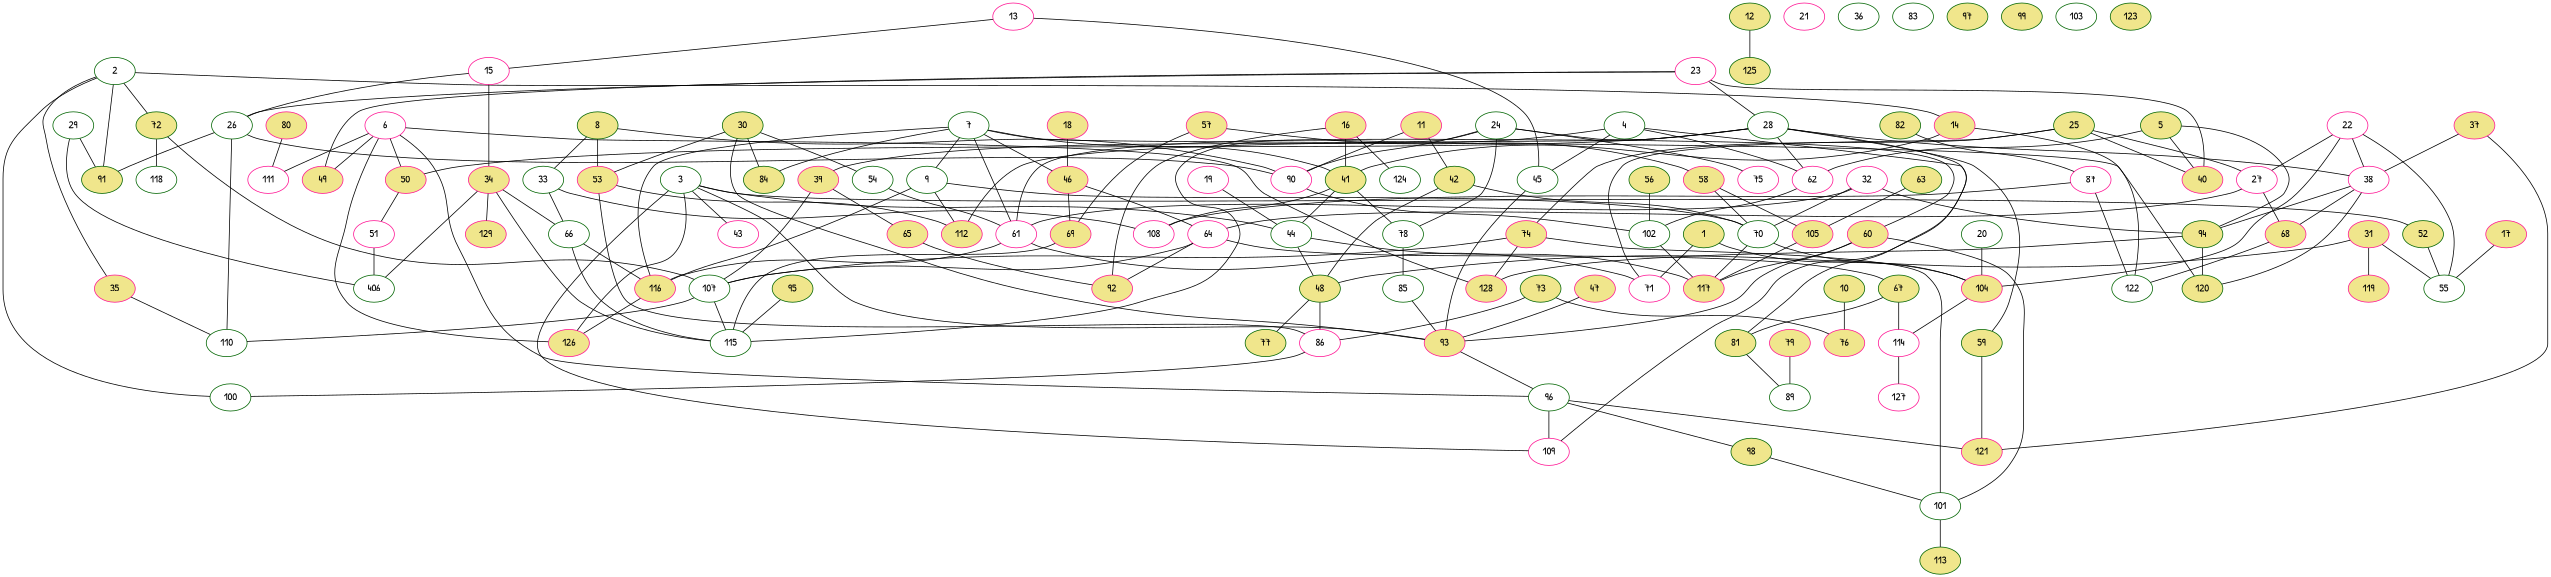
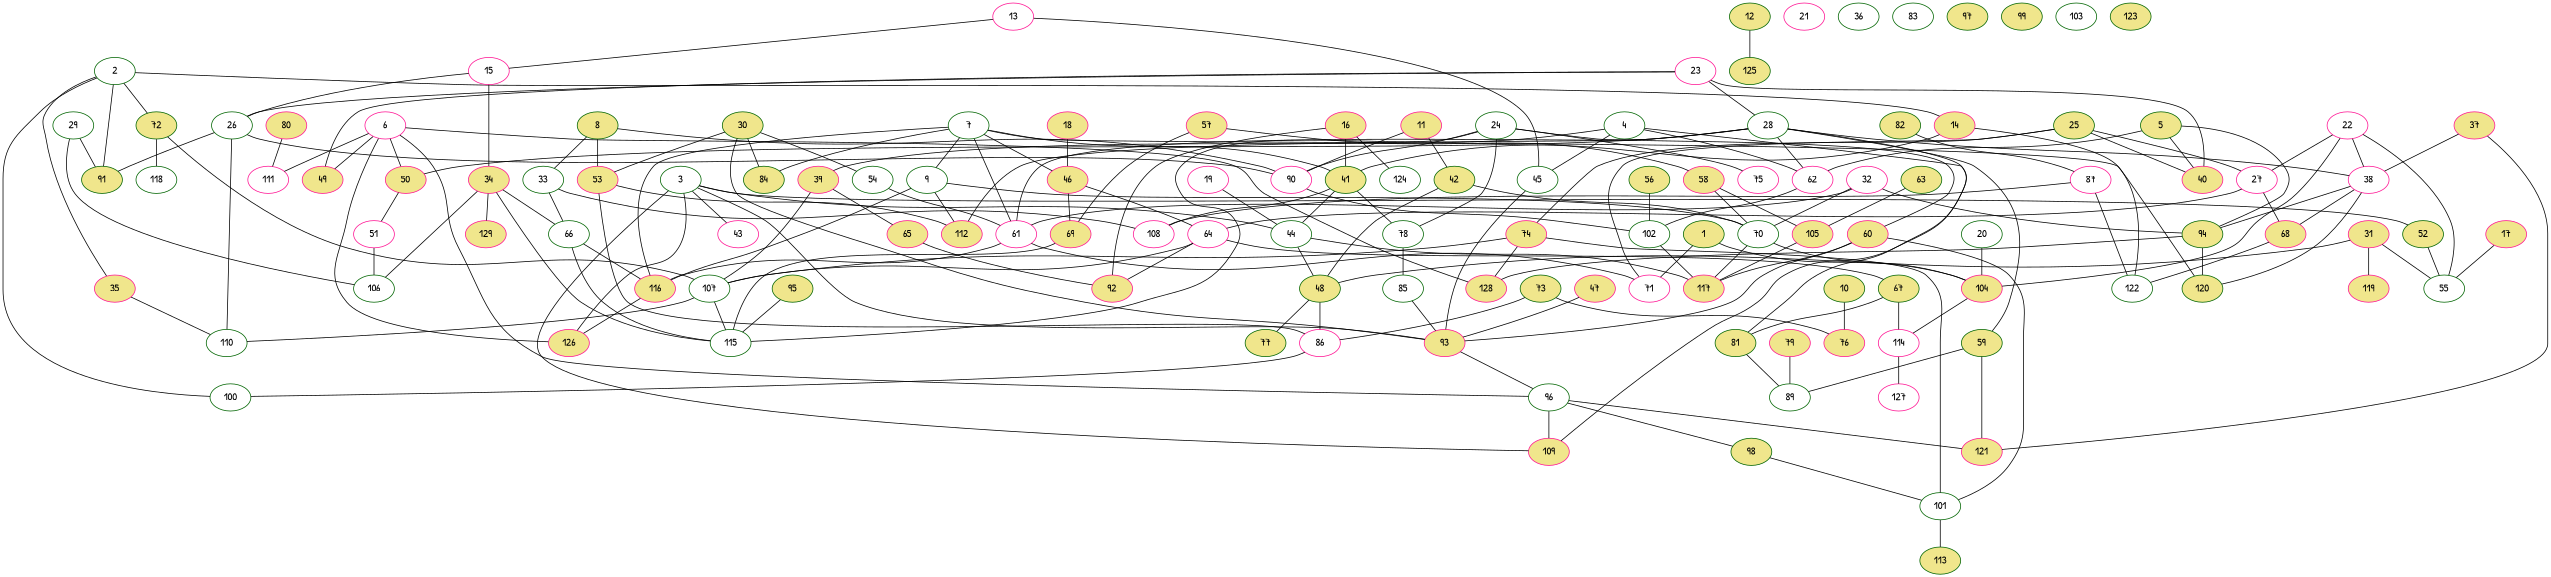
node "406": label "406" -> "106"
edge "59" -- "89": added
node "109": fillcolor white -> khaki
